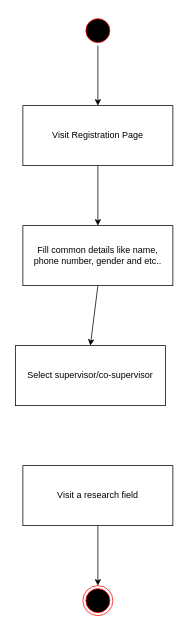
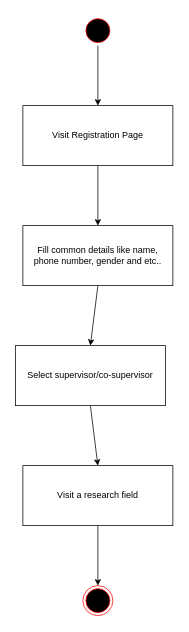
edge "Select supervisor/co-supervisor" -> "Visit a research field": added
